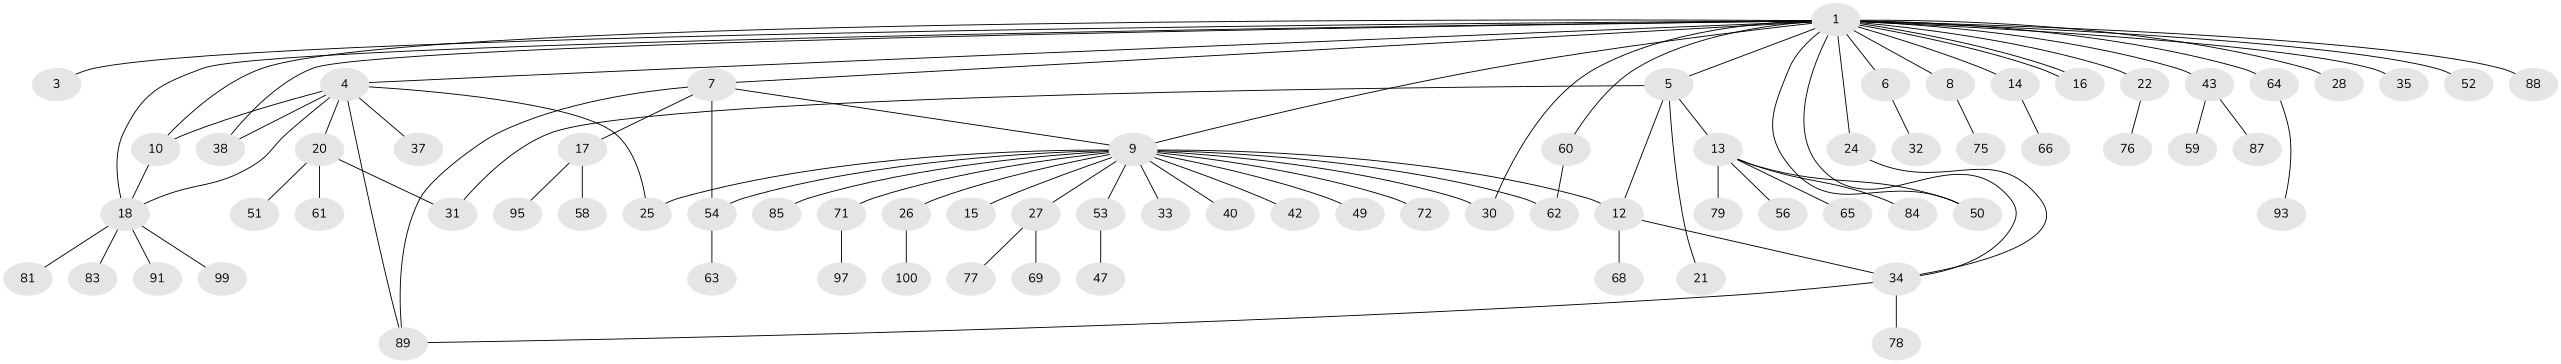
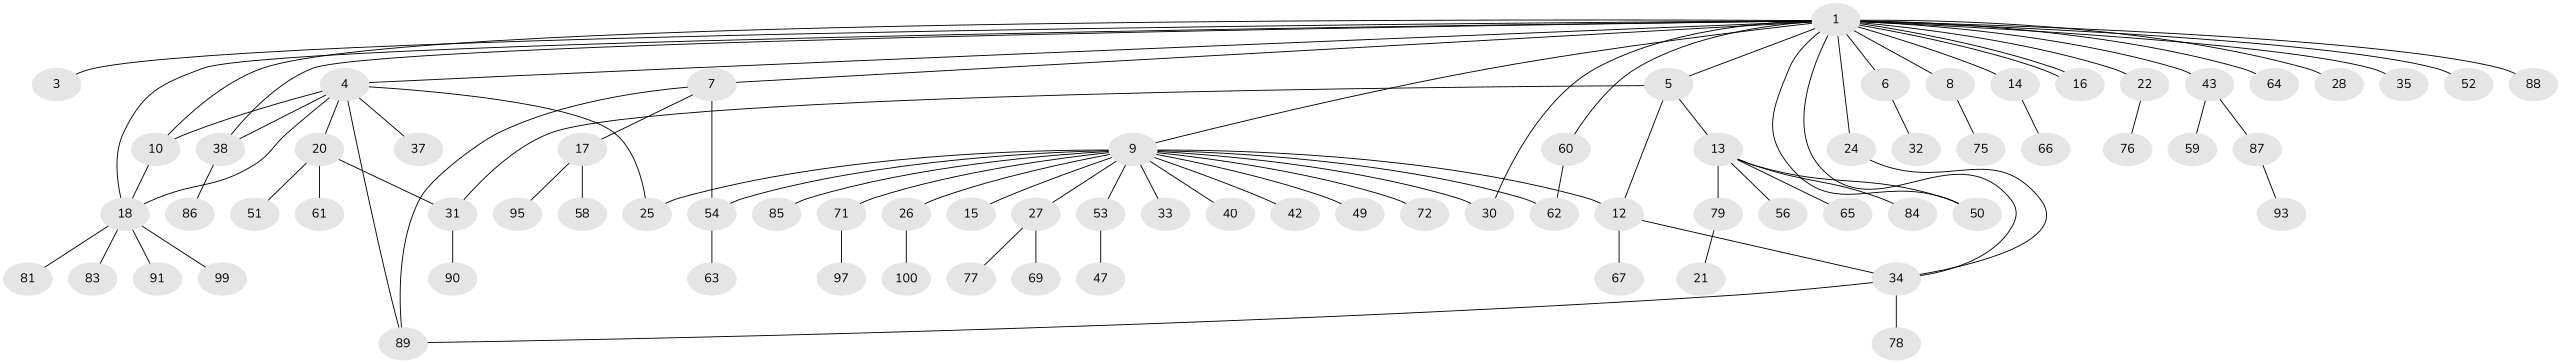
edge "7" -- "9": removed
edge "64" -- "93": now "87" -- "93"
edge "5" -- "21": now "79" -- "21"
node "86": added
node "90": added
node "68": label "68" -> "67"
